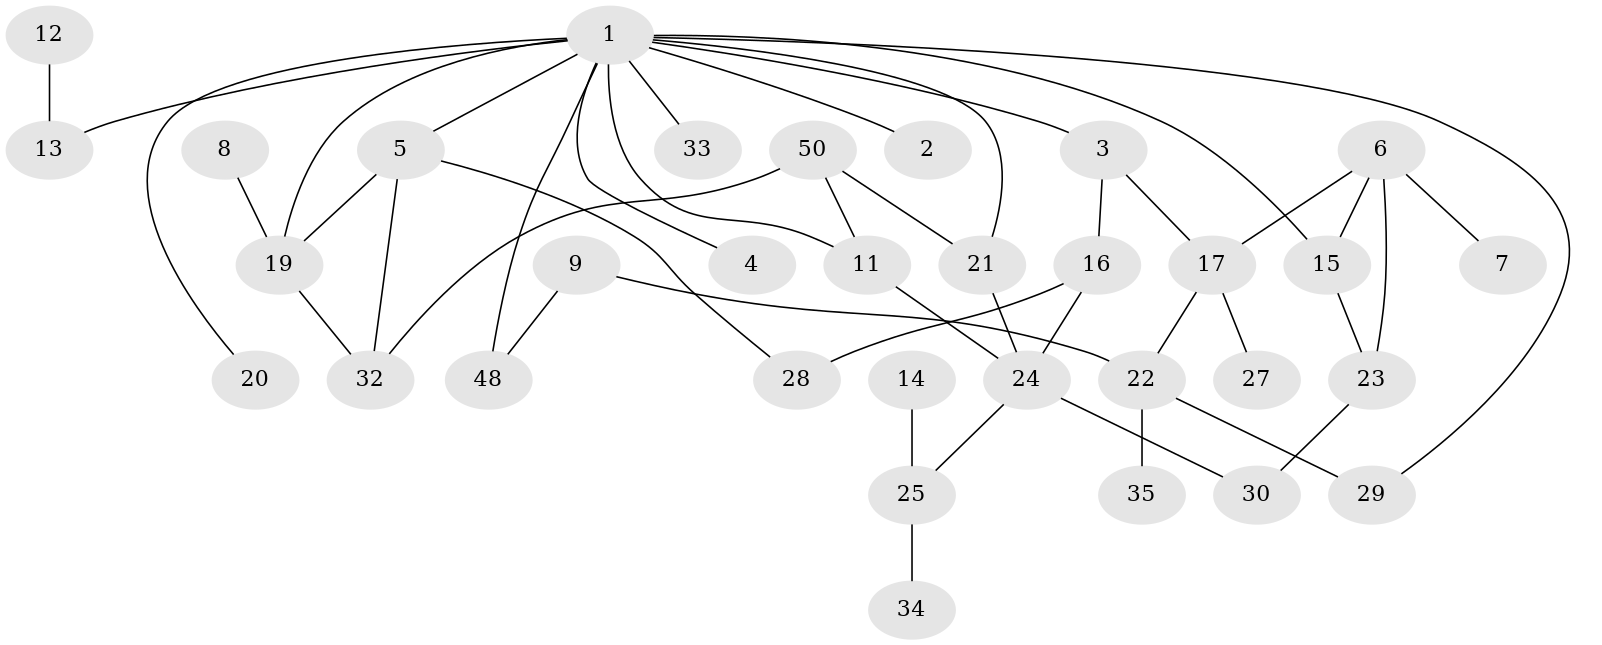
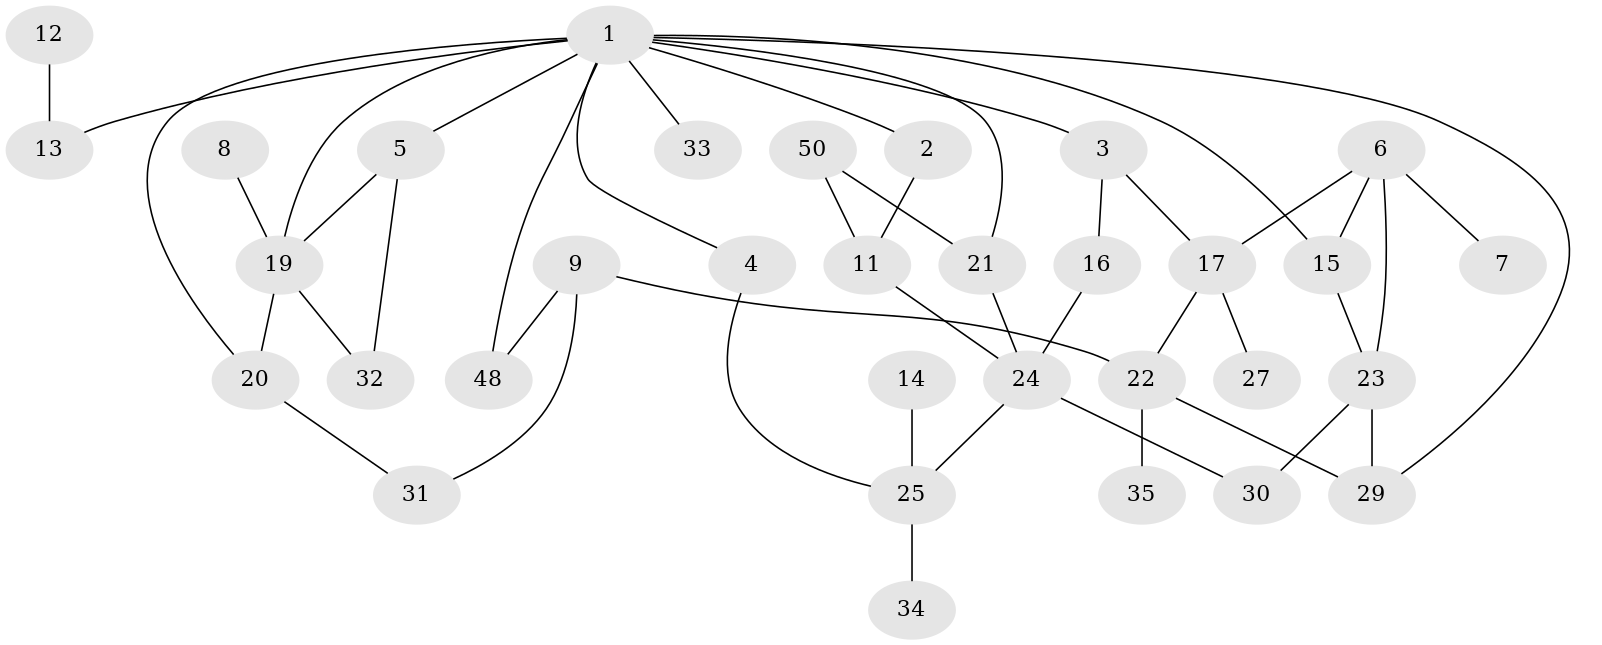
edge "1" -- "11": now "2" -- "11"
edge "50" -- "32": removed
edge "19" -- "20": added
node "28": removed
edge "4" -- "25": added
edge "23" -- "29": added
node "31": added
